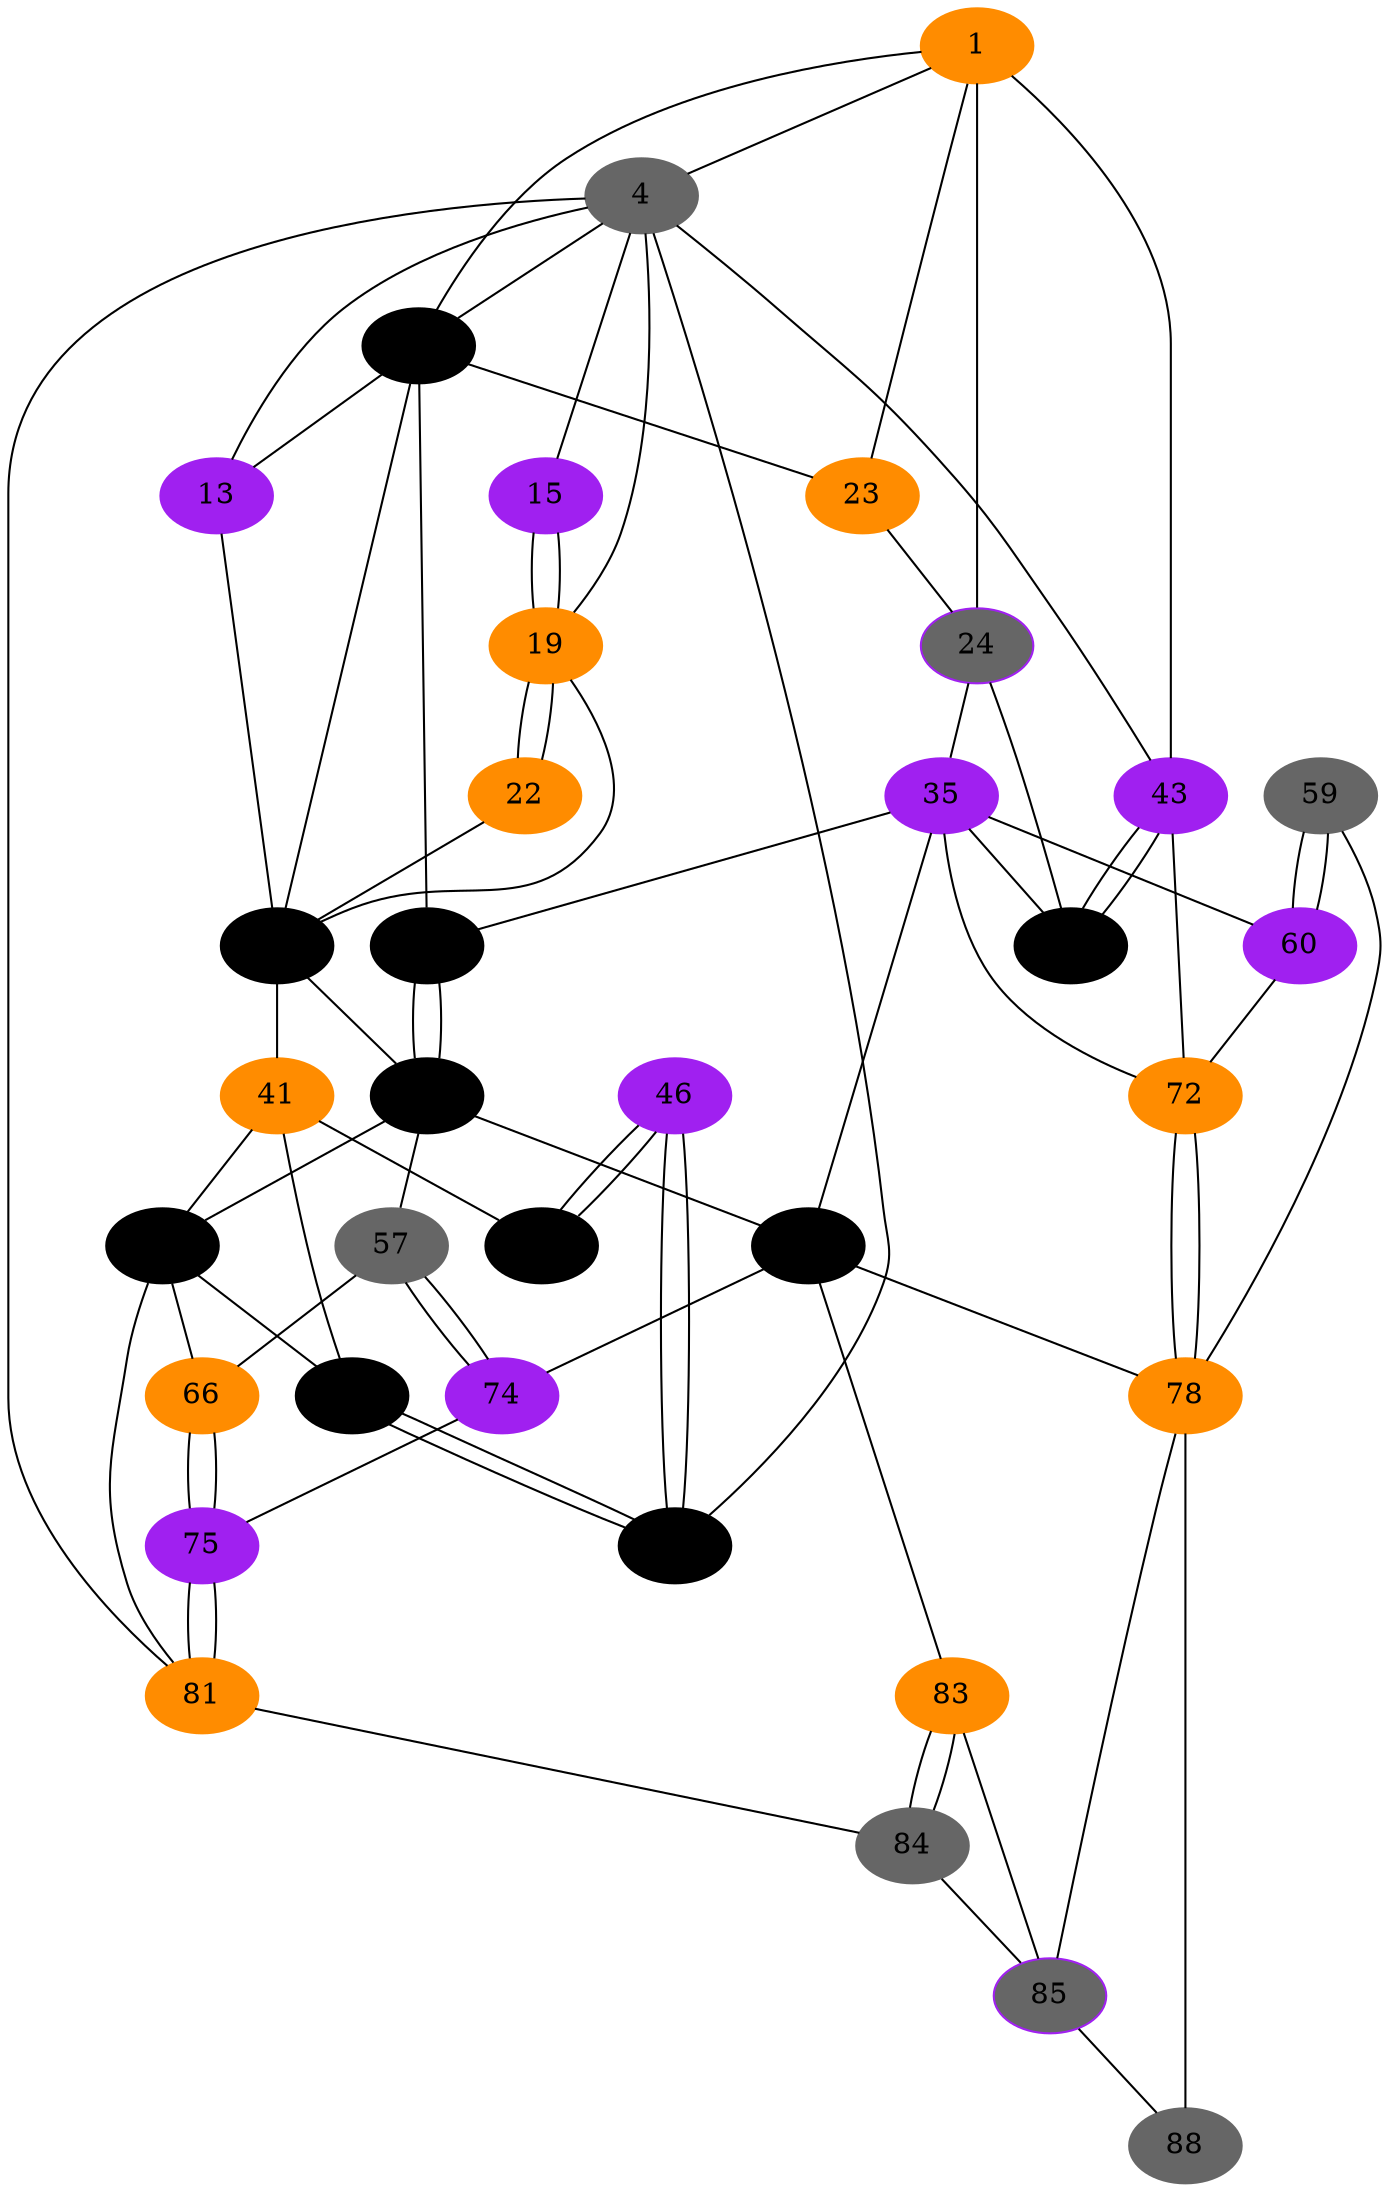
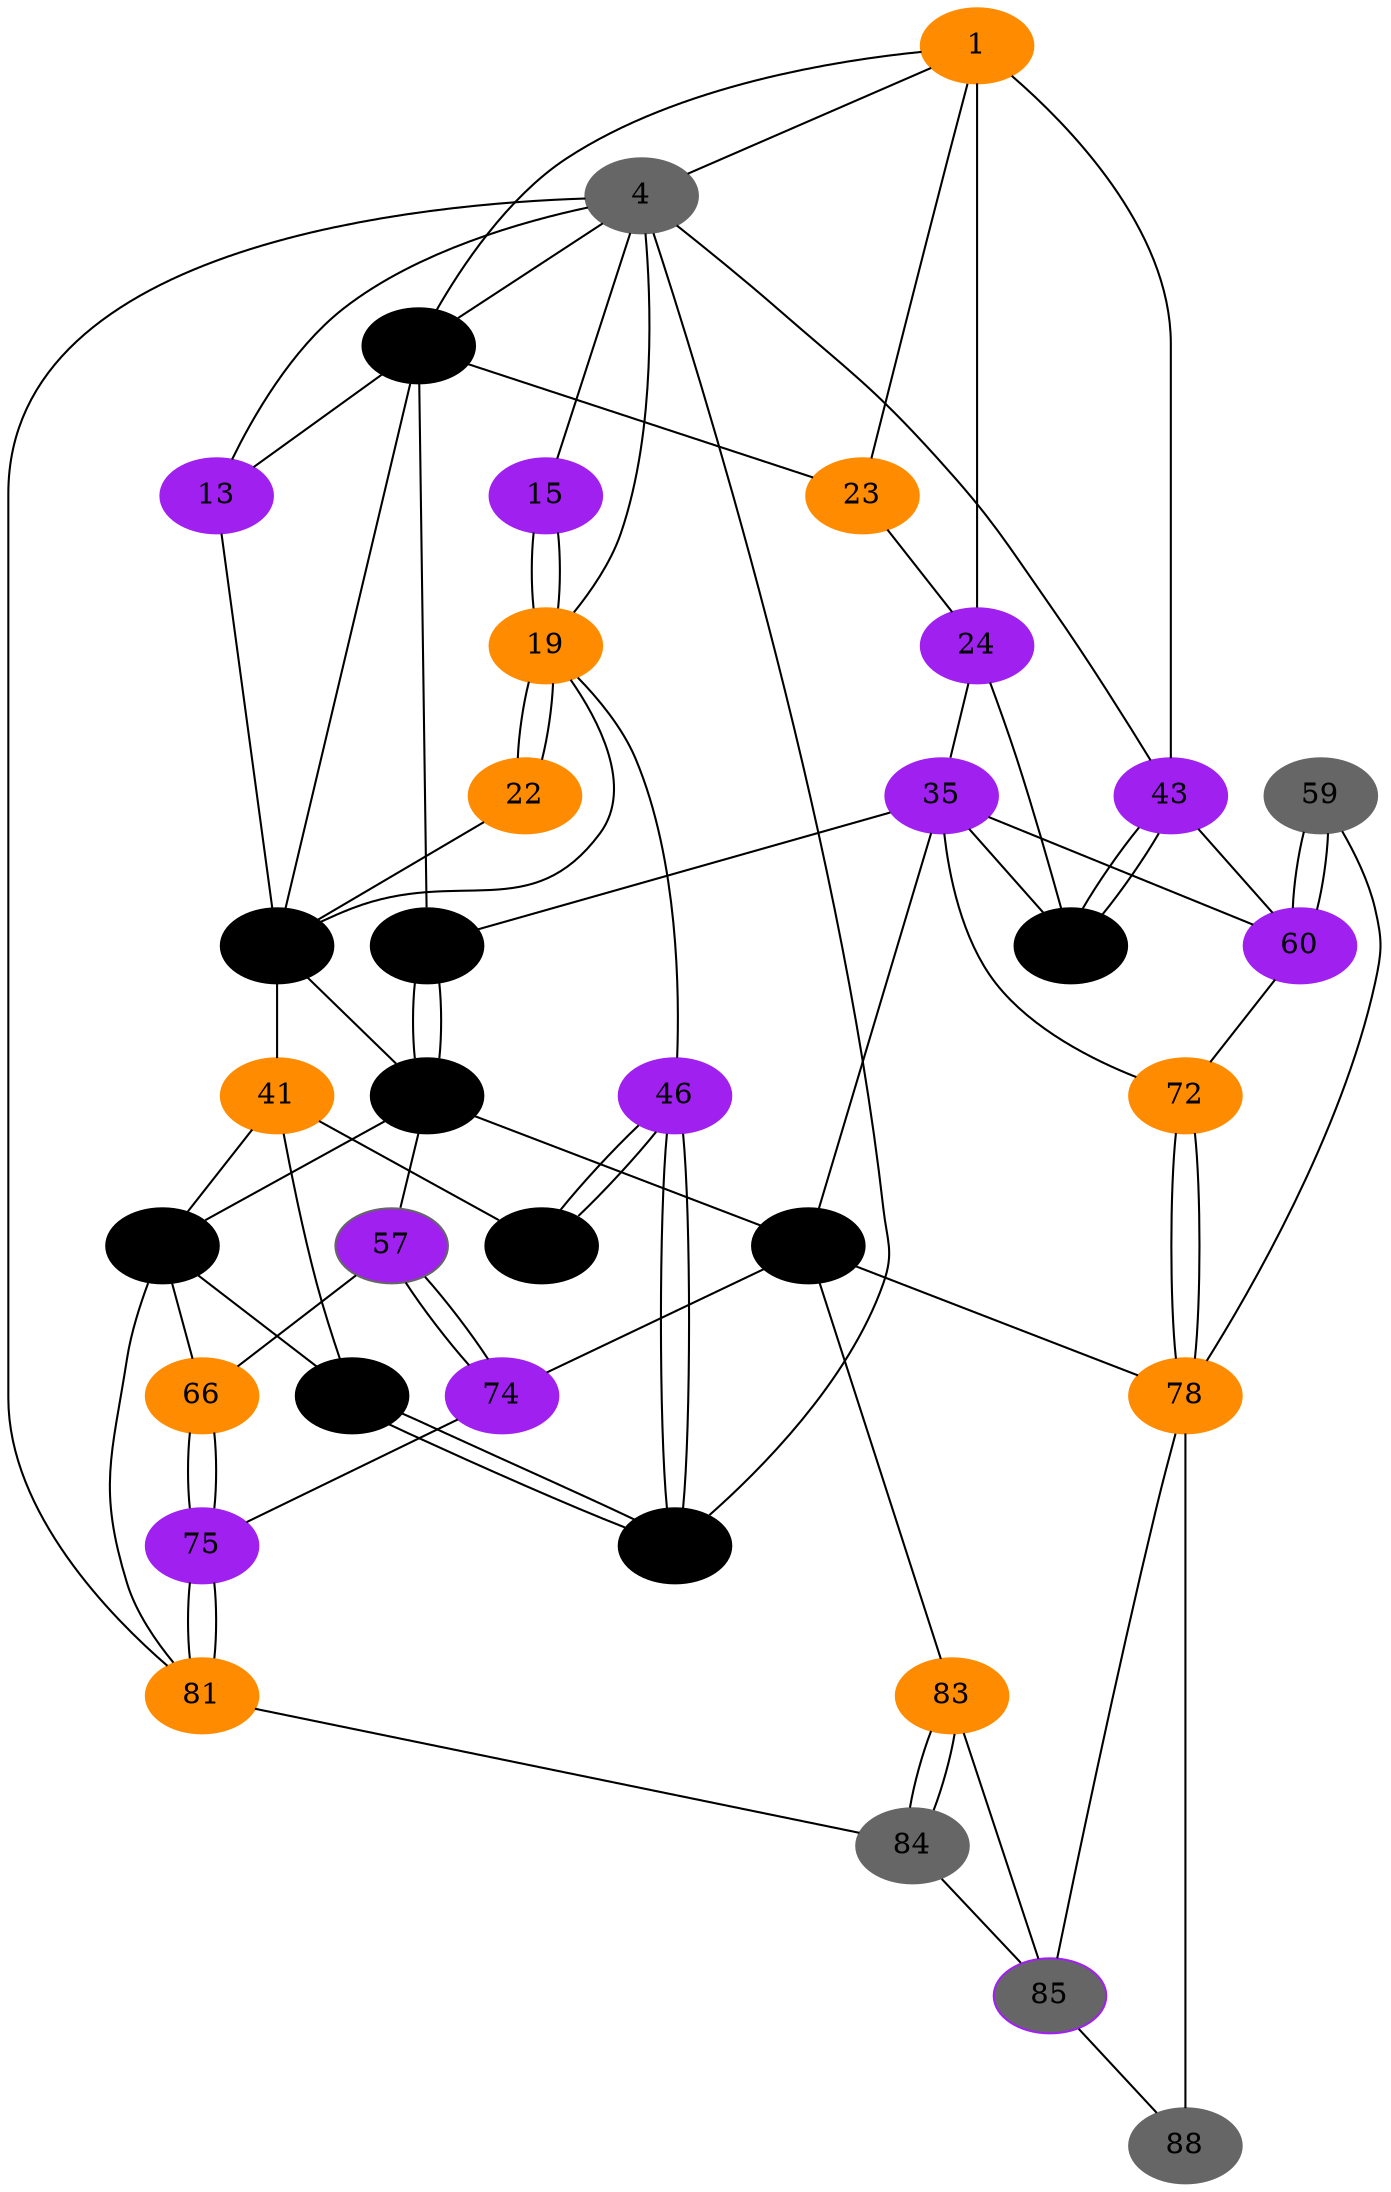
node "24": fillcolor gray40 -> purple
edge "19" -- "46": added
edge "43" -- "72": now "43" -- "60"
node "57": fillcolor gray40 -> purple
